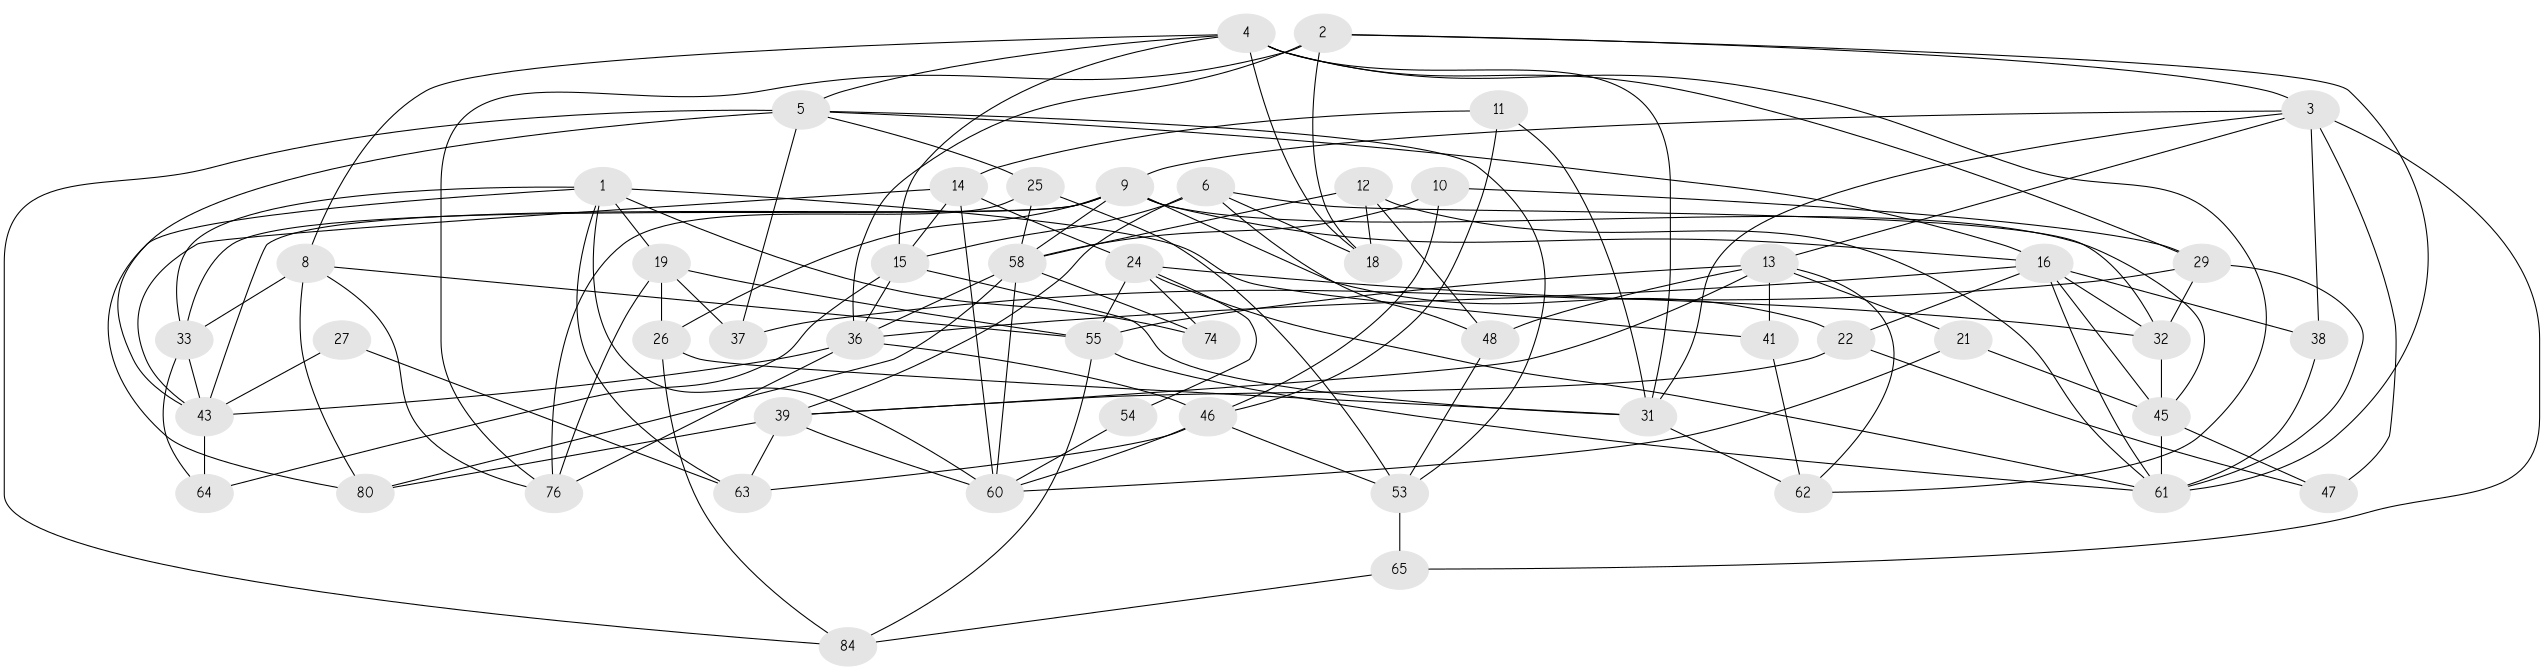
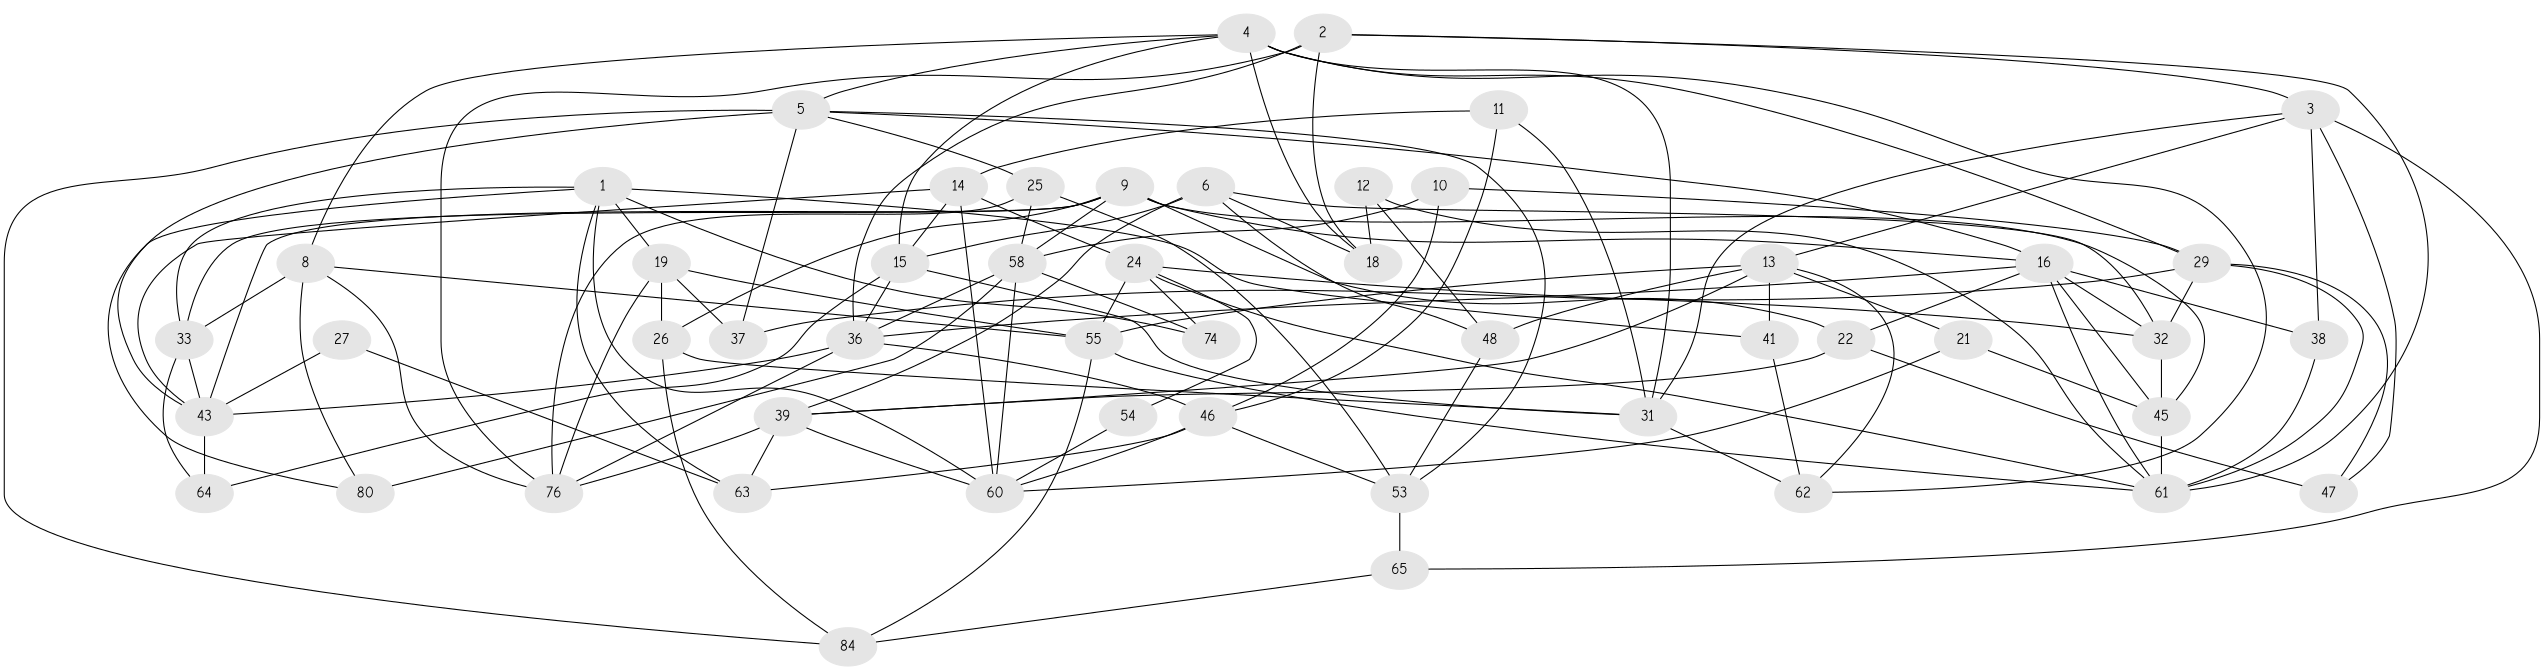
edge "3" -- "9": removed
edge "12" -- "58": removed
edge "45" -- "47": now "29" -- "47"
edge "39" -- "80": now "39" -- "76"
